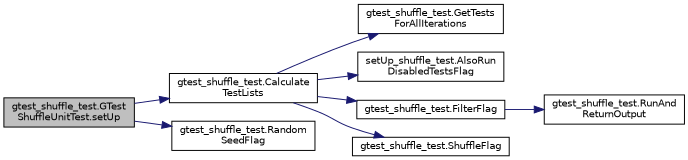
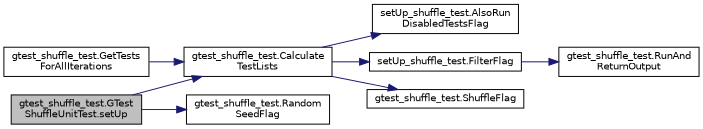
edge "gtest_shuffle_test.Calculate TestLists" -> "gtest_shuffle_test.GetTests ForAllIterations": reversed
node "gtest_shuffle_test.FilterFlag": label "gtest_shuffle_test.FilterFlag" -> "setUp_shuffle_test.FilterFlag"
